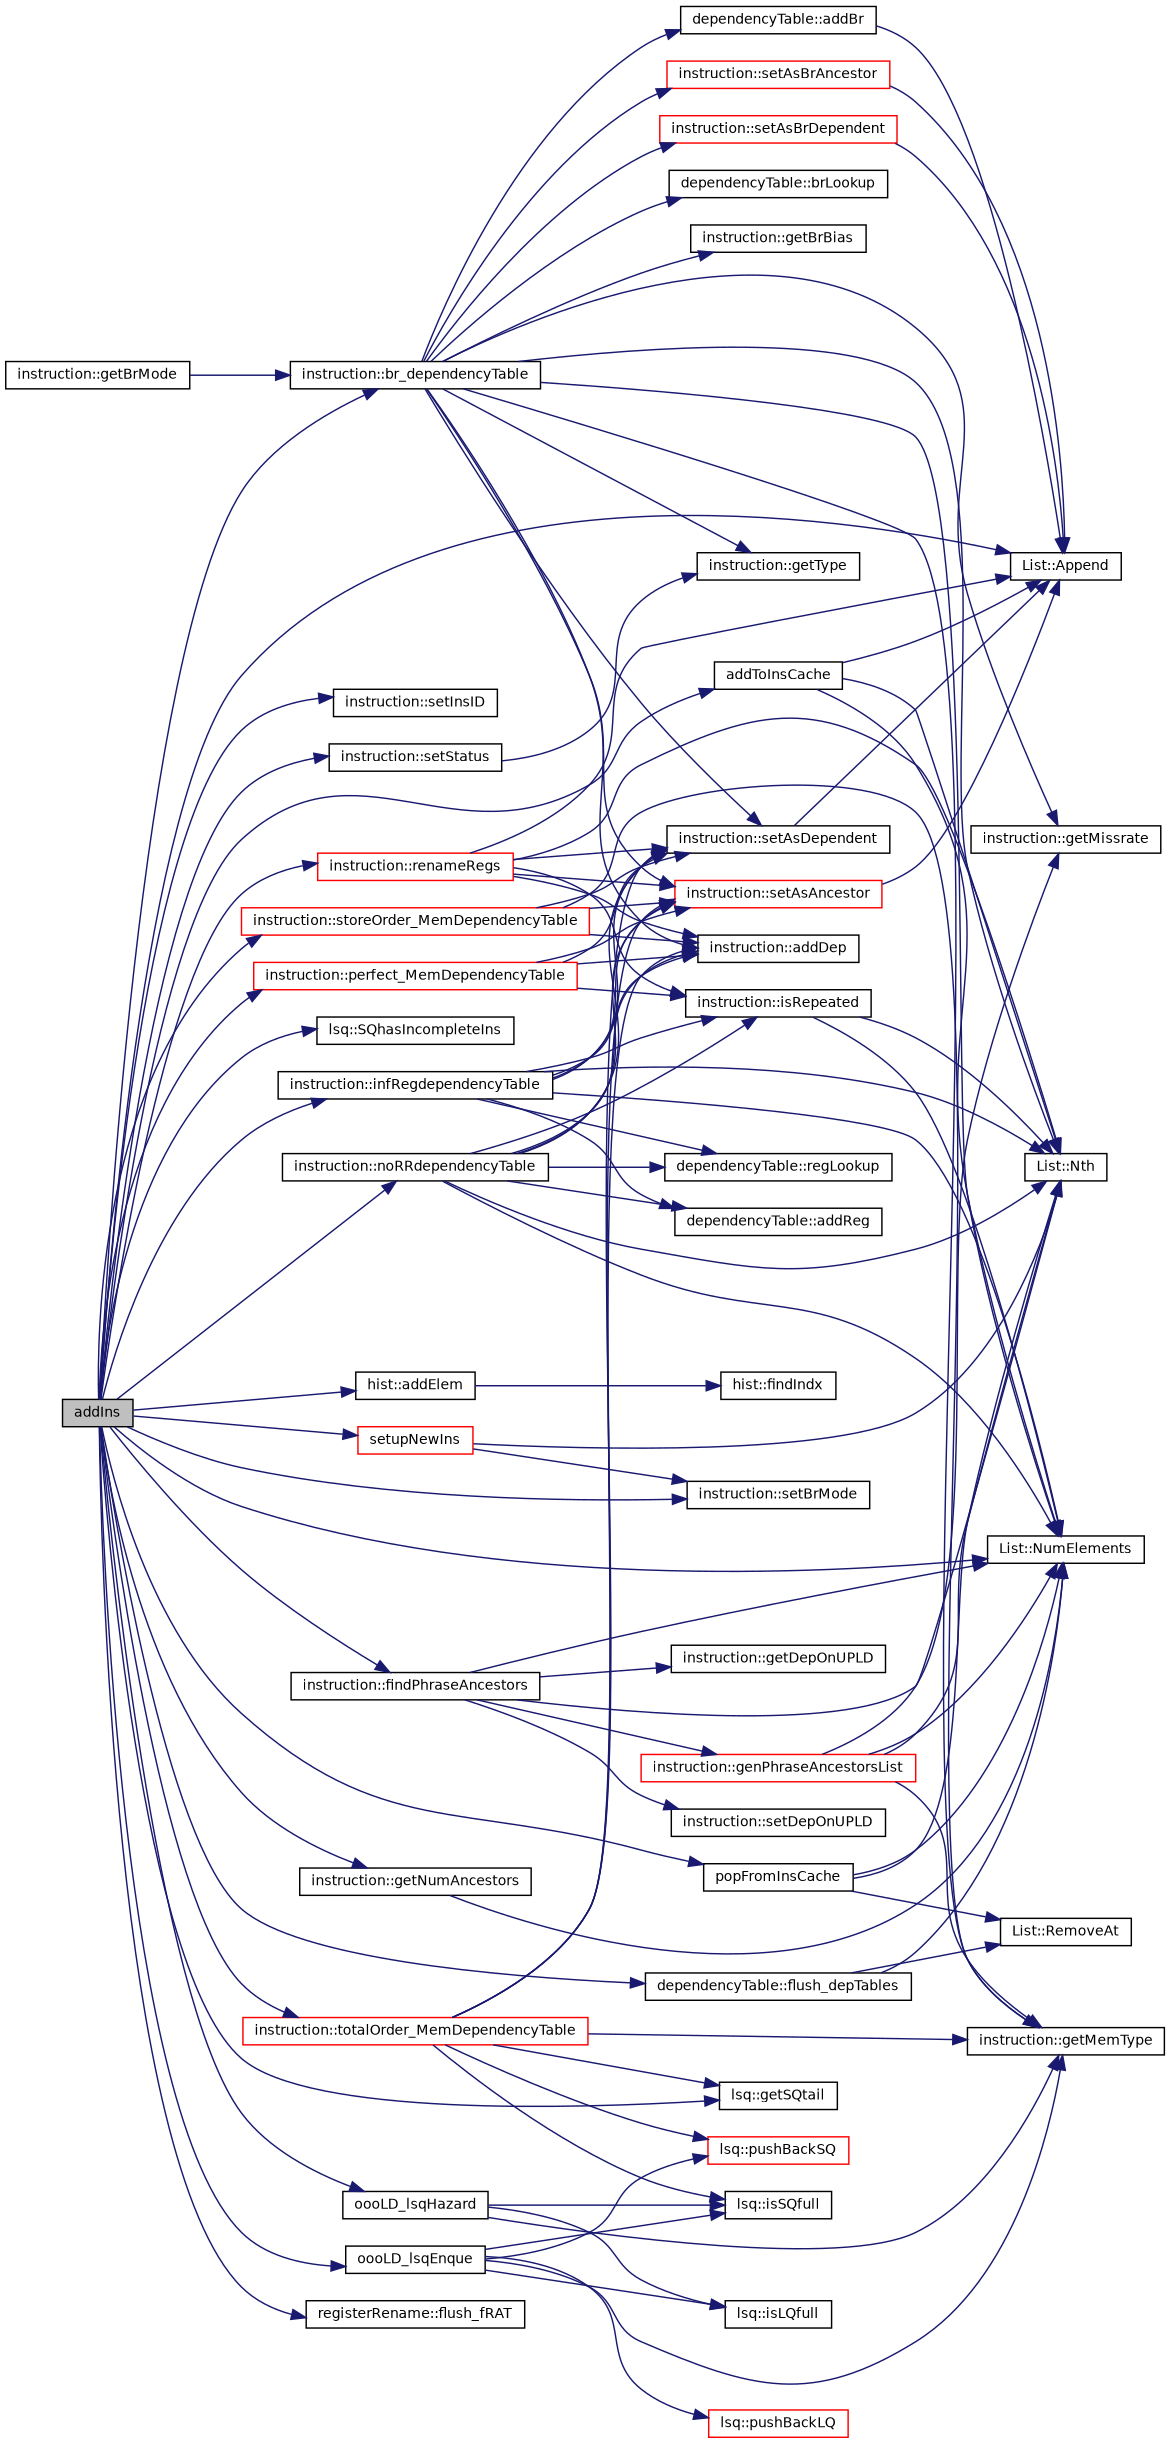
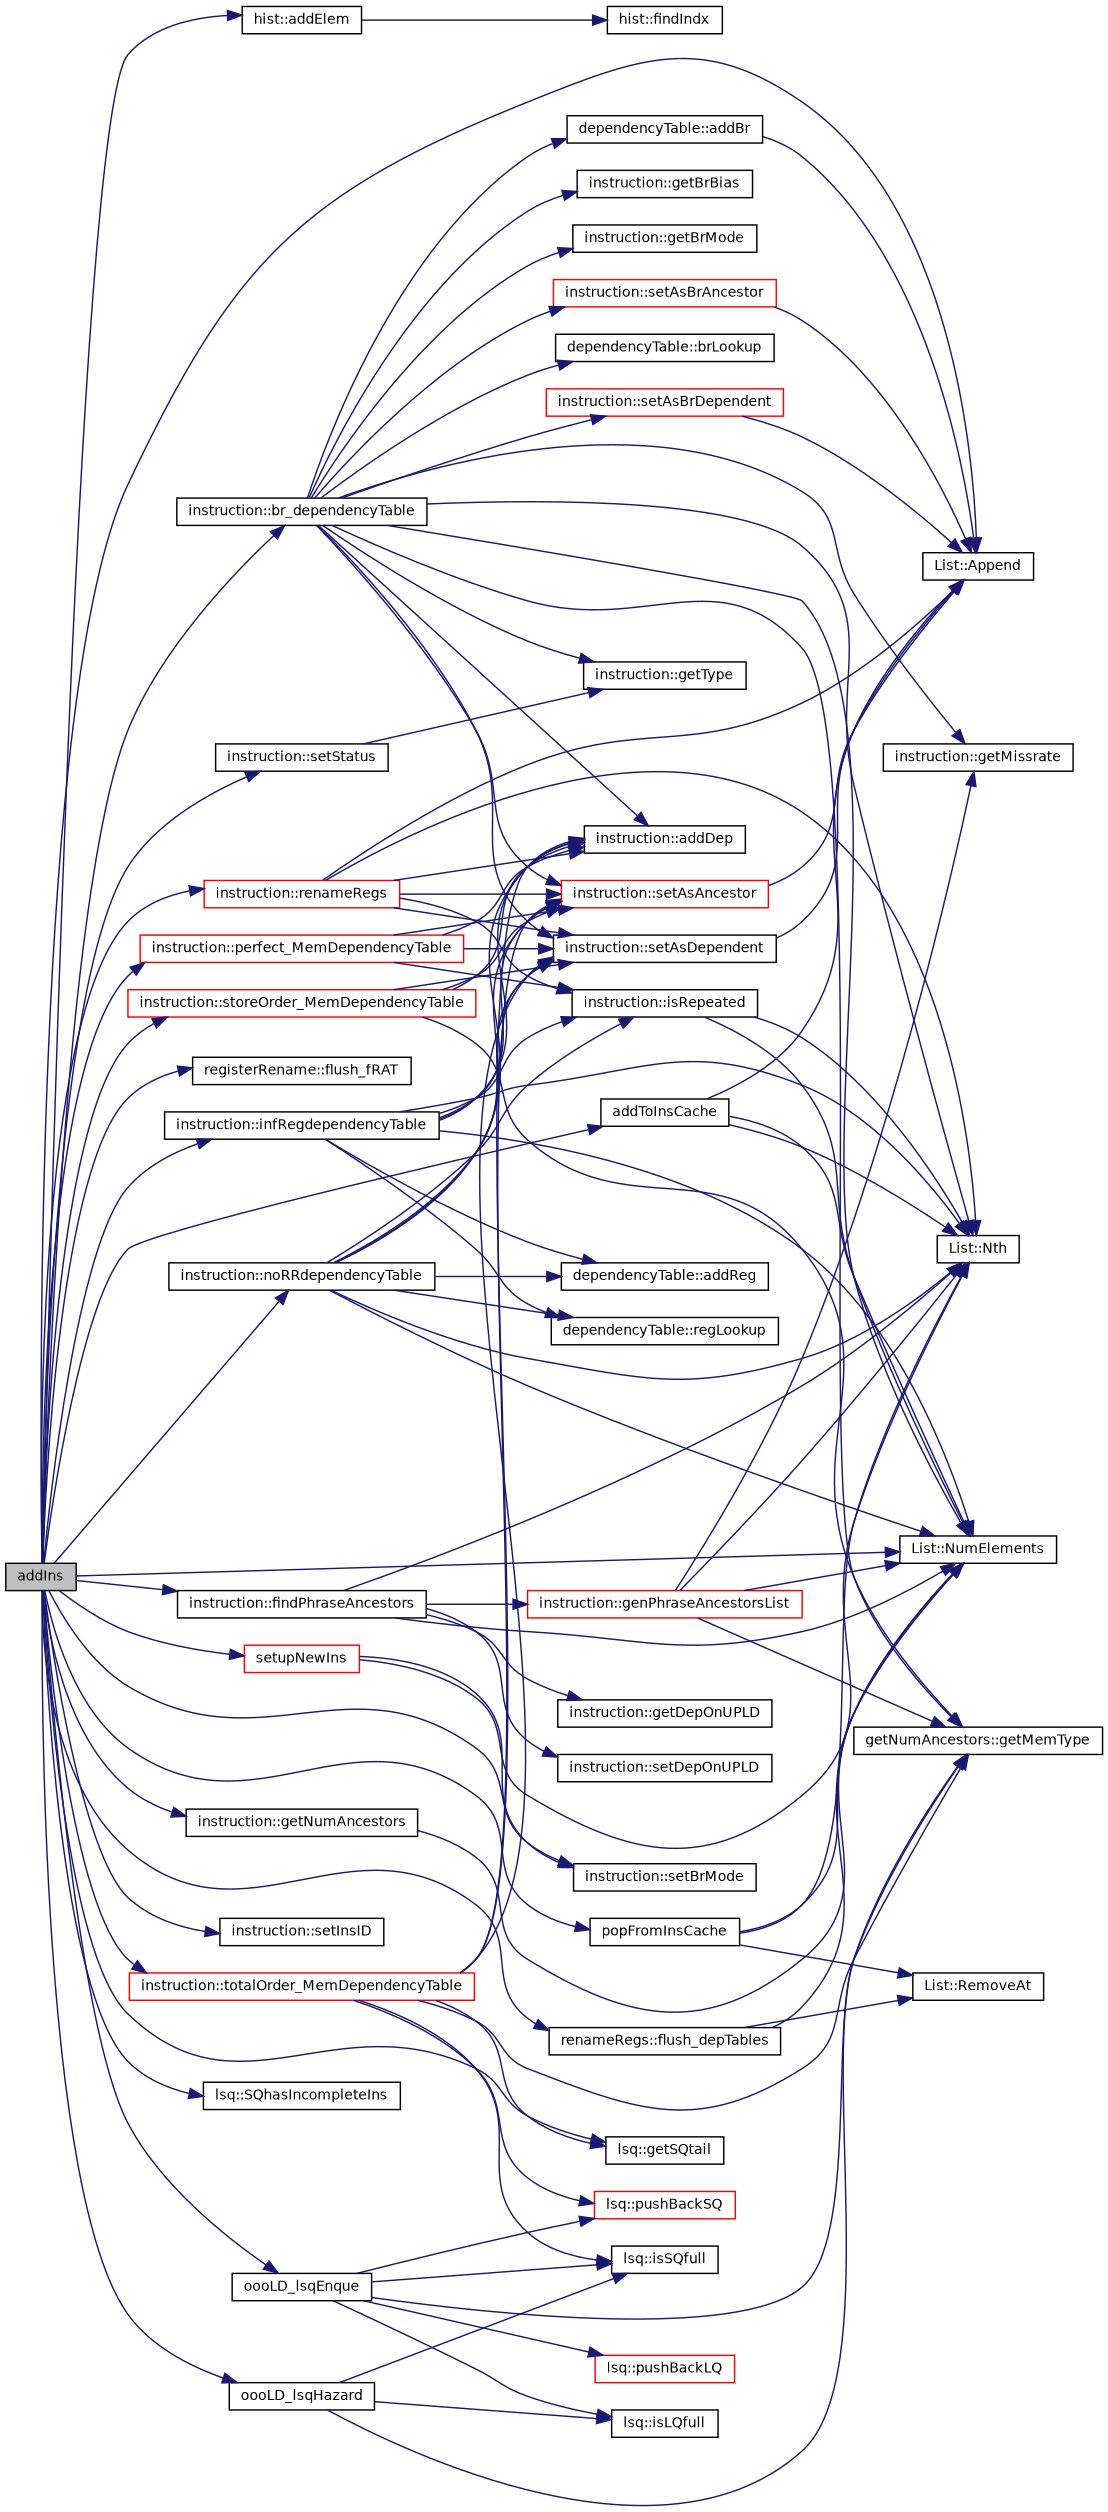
edge "instruction::getBrMode" -> "instruction::br_dependencyTable": reversed
node "dependencyTable::flush_depTables": label "dependencyTable::flush_depTables" -> "renameRegs::flush_depTables"
node "instruction::getMemType": label "instruction::getMemType" -> "getNumAncestors::getMemType"
